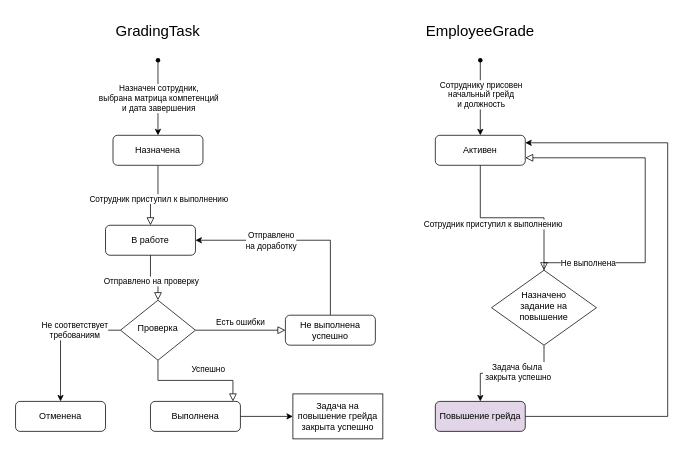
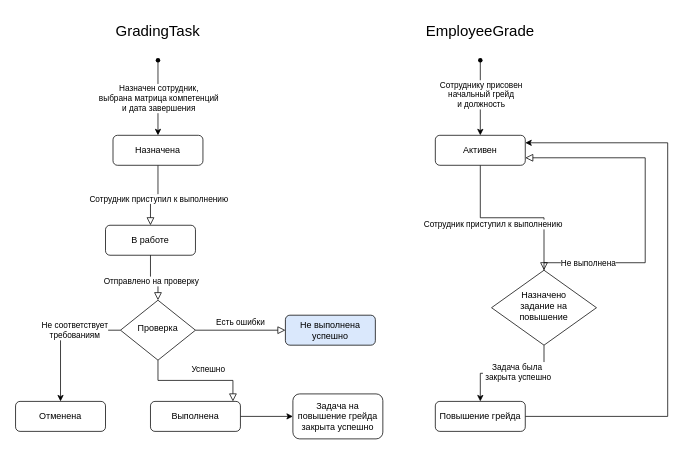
edge "Не выполнена успешно" -> "В работе": removed, label "Отправлено на доработку"
node "Не выполнена успешно": fillcolor #ffffff -> #dae8fc
node "Задача на повышение грейда закрыта успешно": shape rectangle -> rounded rectangle
node "Повышение грейда": fillcolor #e1d5e7 -> #ffffff
